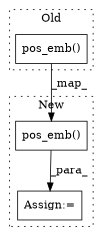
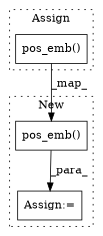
cluster "Old": label "Old" -> "Assign"
